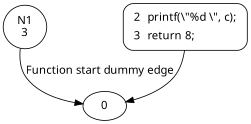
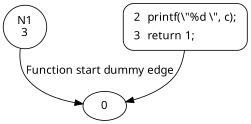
node "2": text "return 8;" -> "return 1;"
